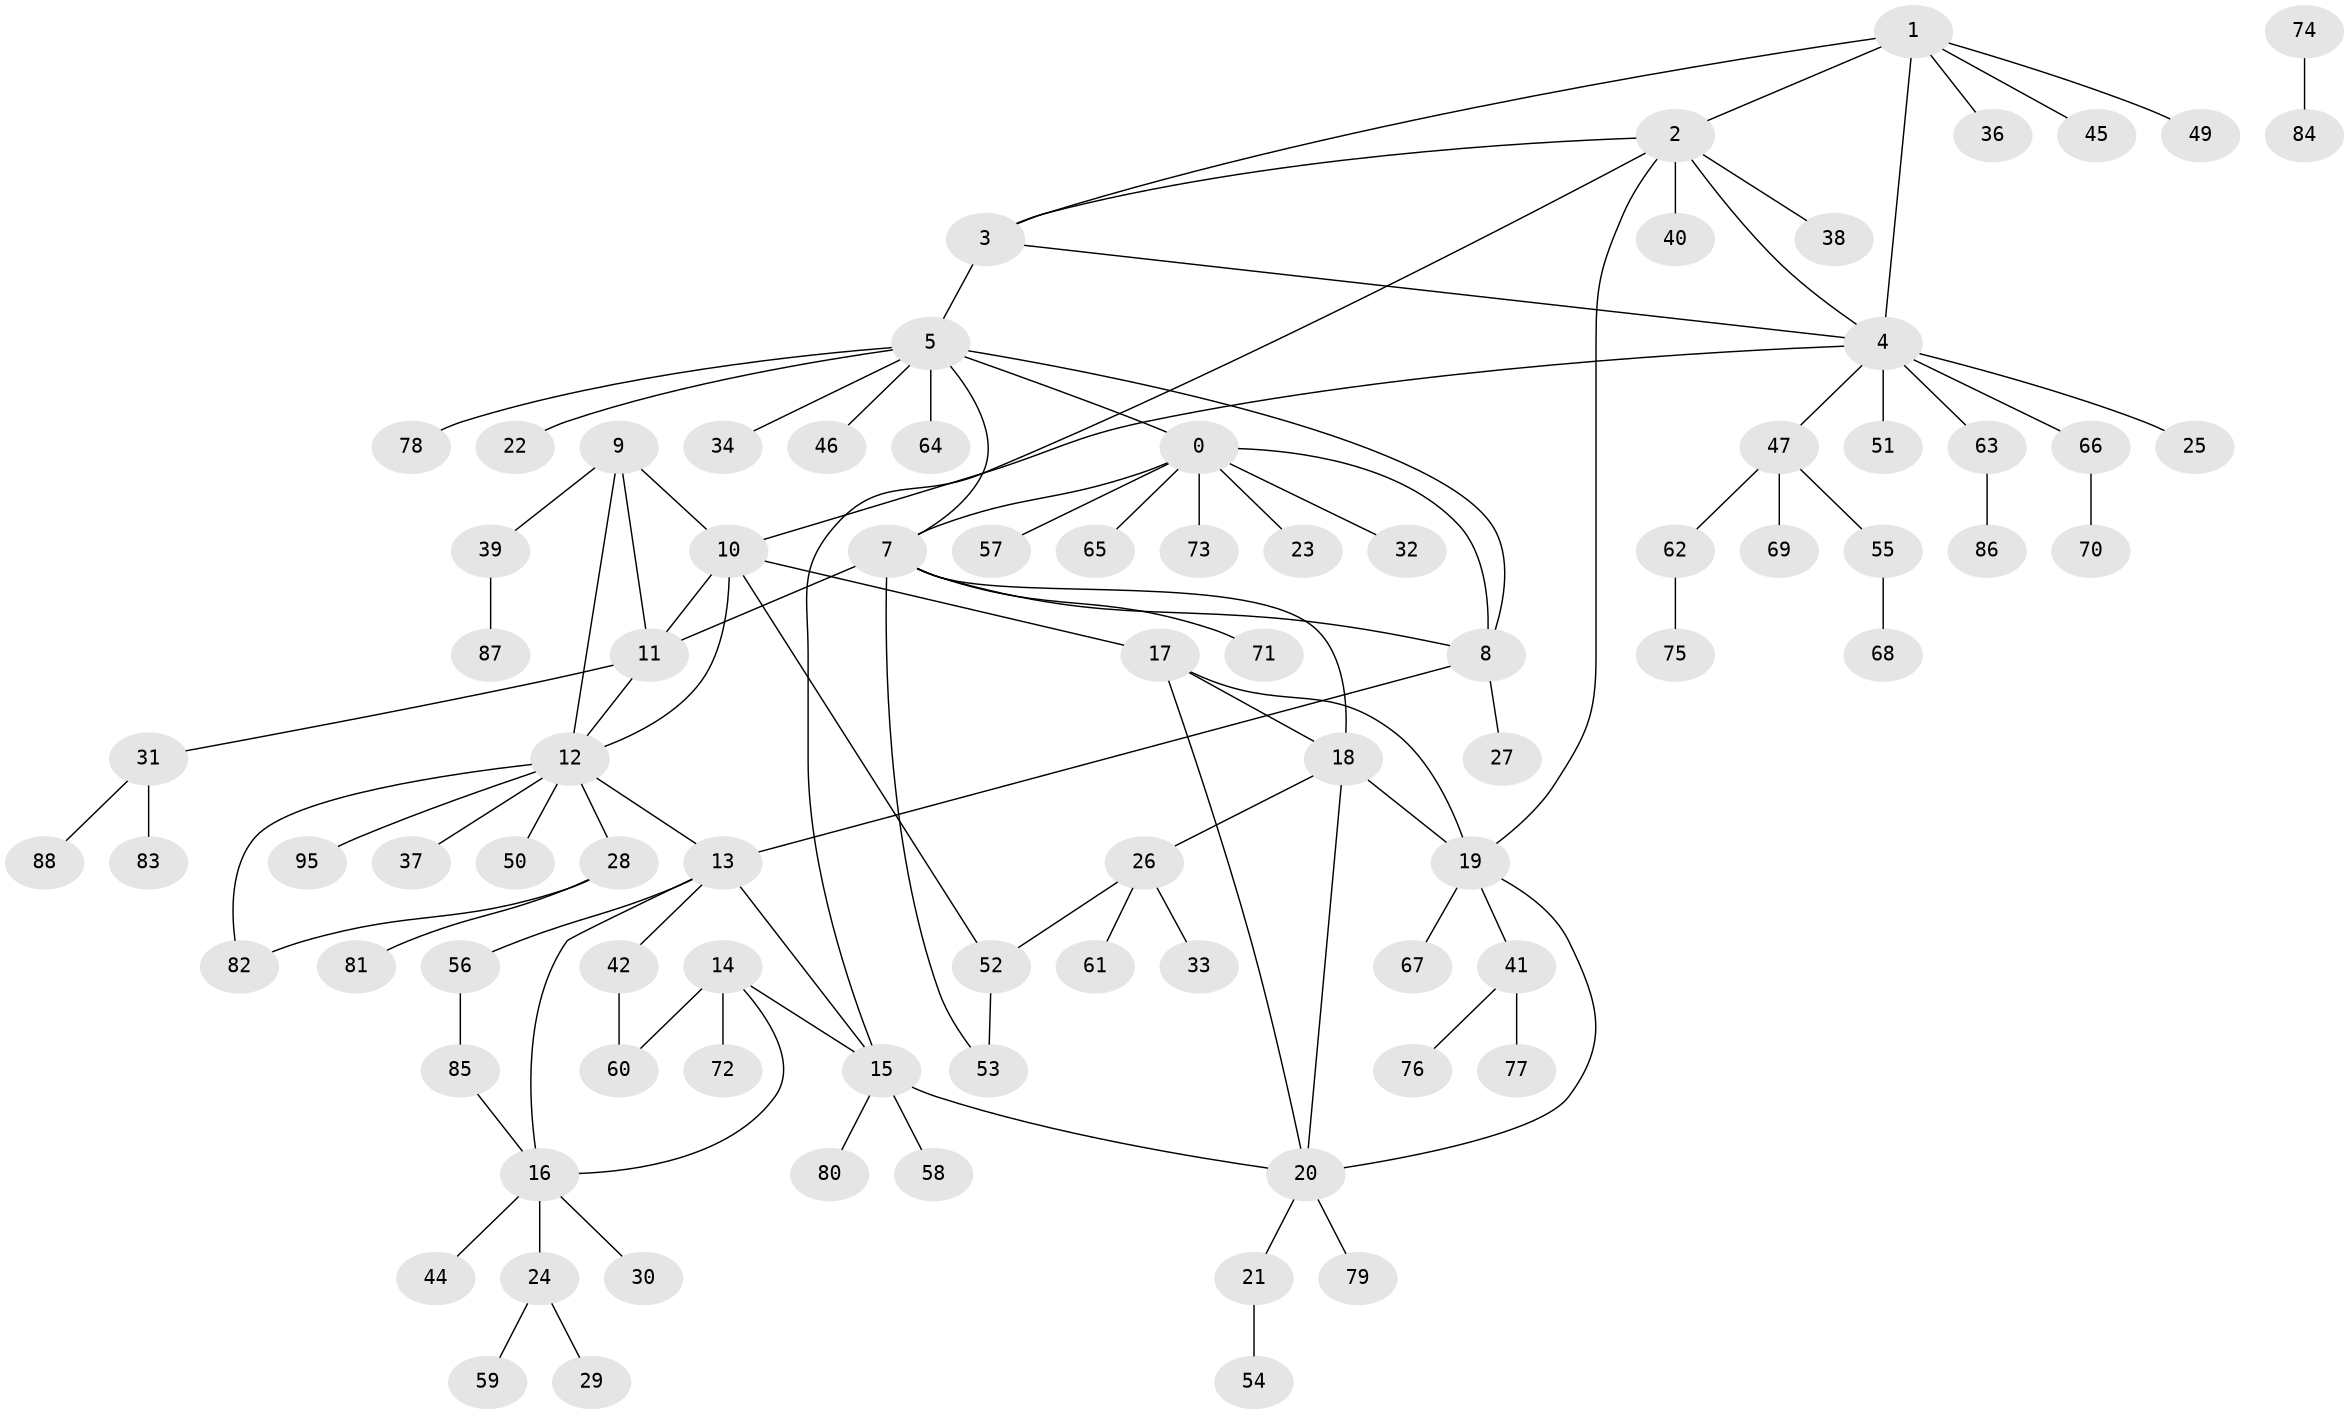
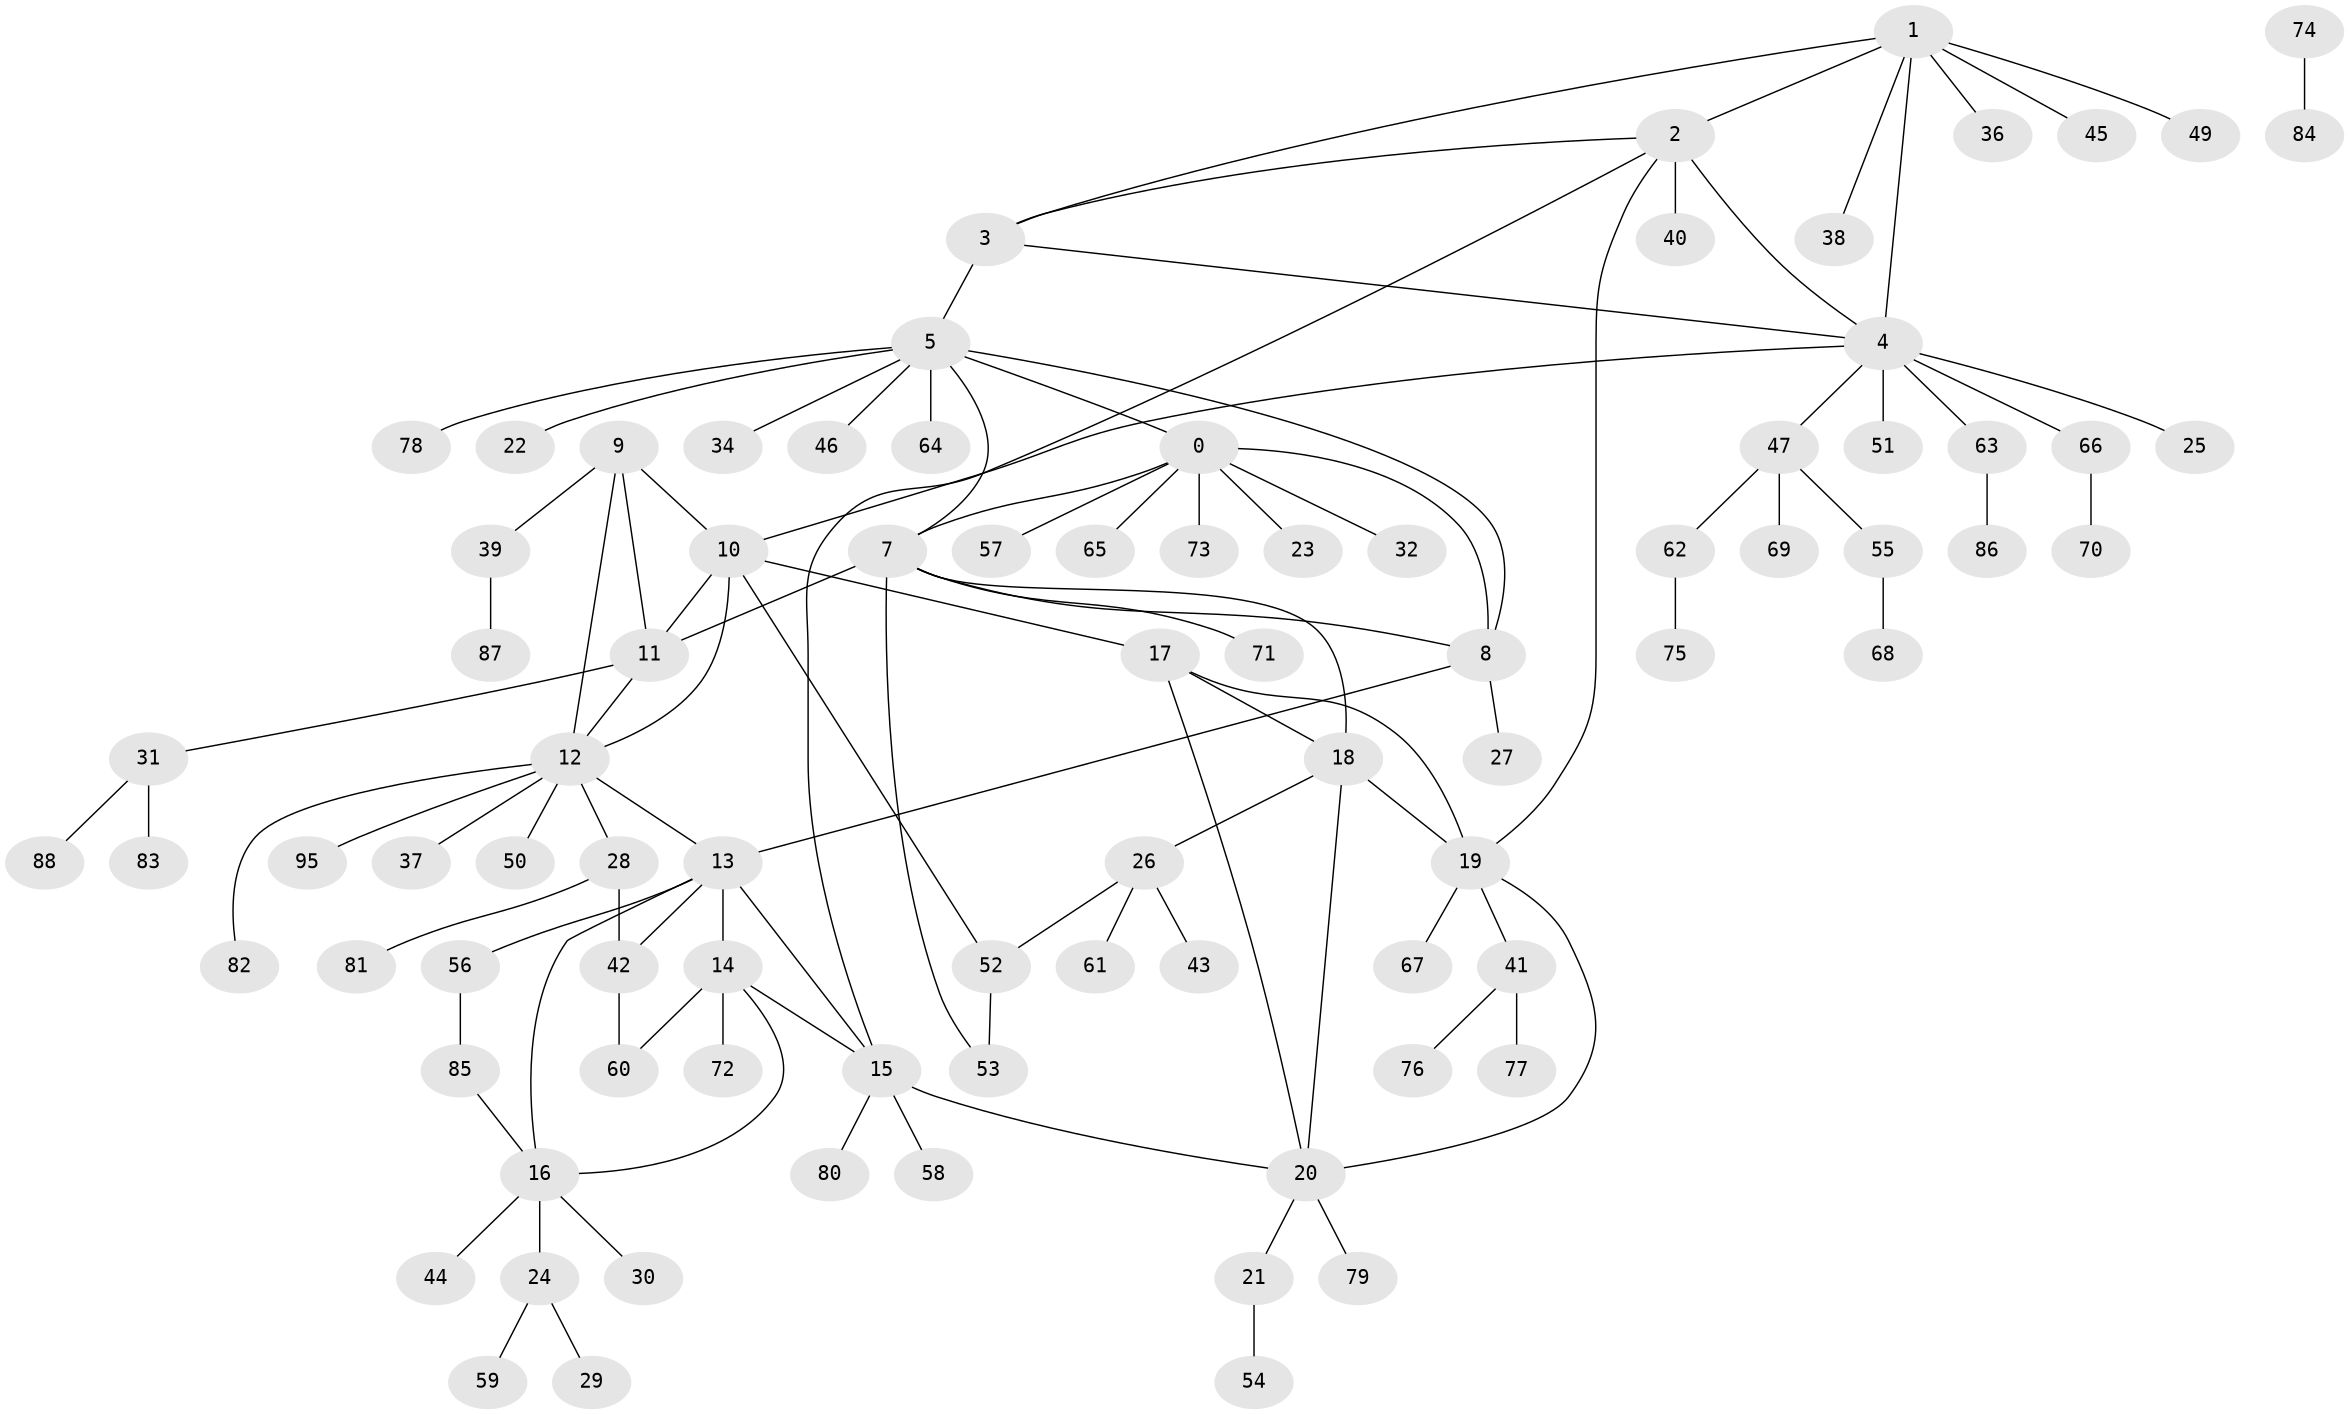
edge "2" -- "38": now "1" -- "38"
edge "13" -- "14": added
edge "28" -- "82": now "28" -- "42"
node "33": label "33" -> "43"
